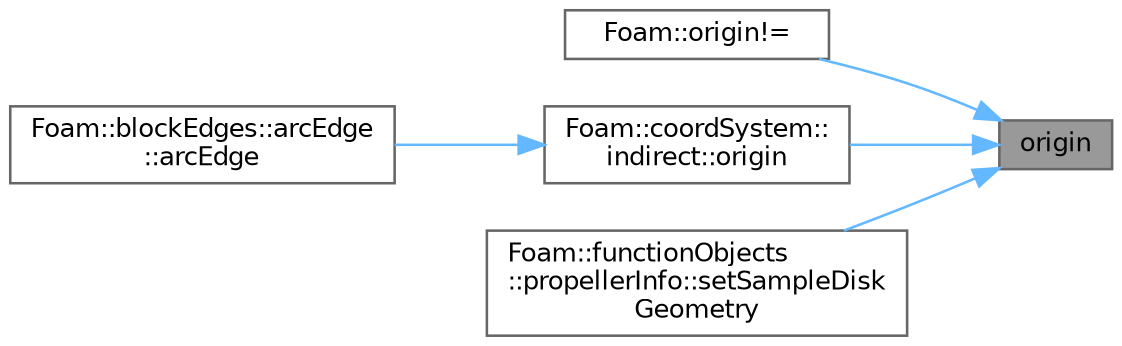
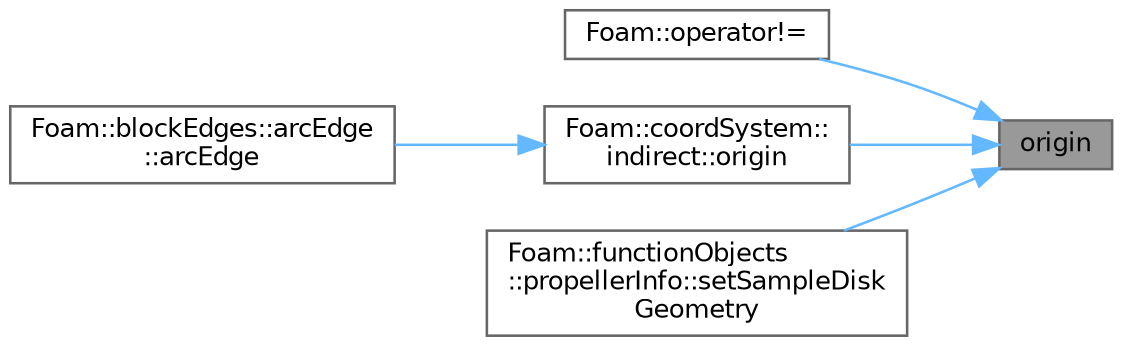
node "Foam::origin!=": label "Foam::origin!=" -> "Foam::operator!="
